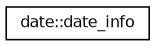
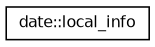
node "date::date_info": label "date::date_info" -> "date::local_info"
